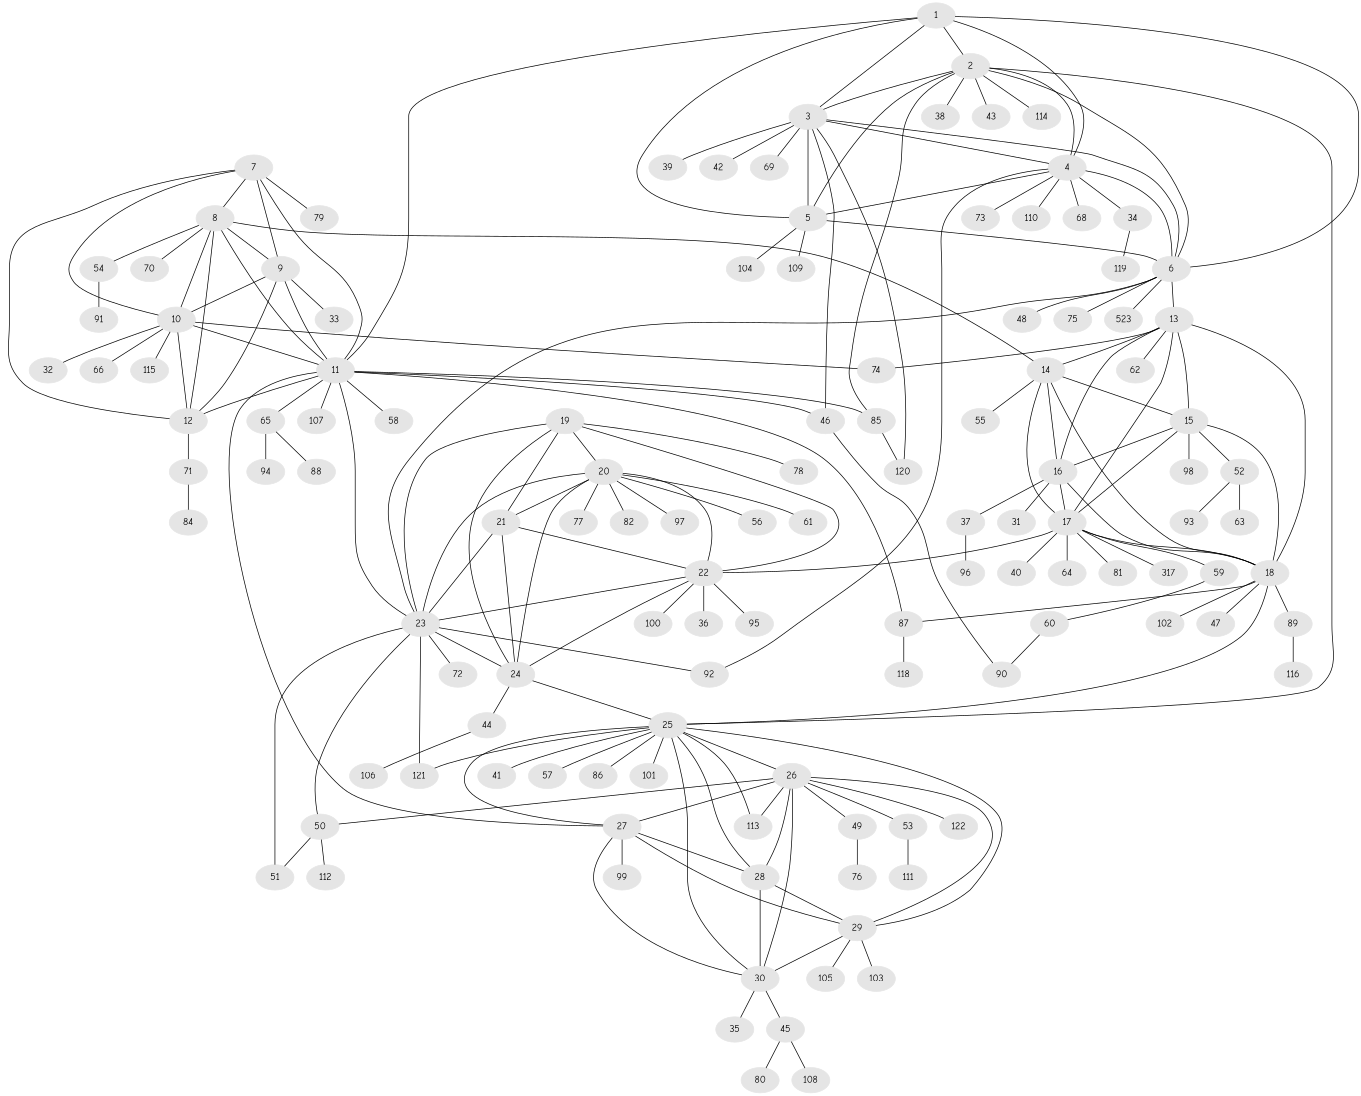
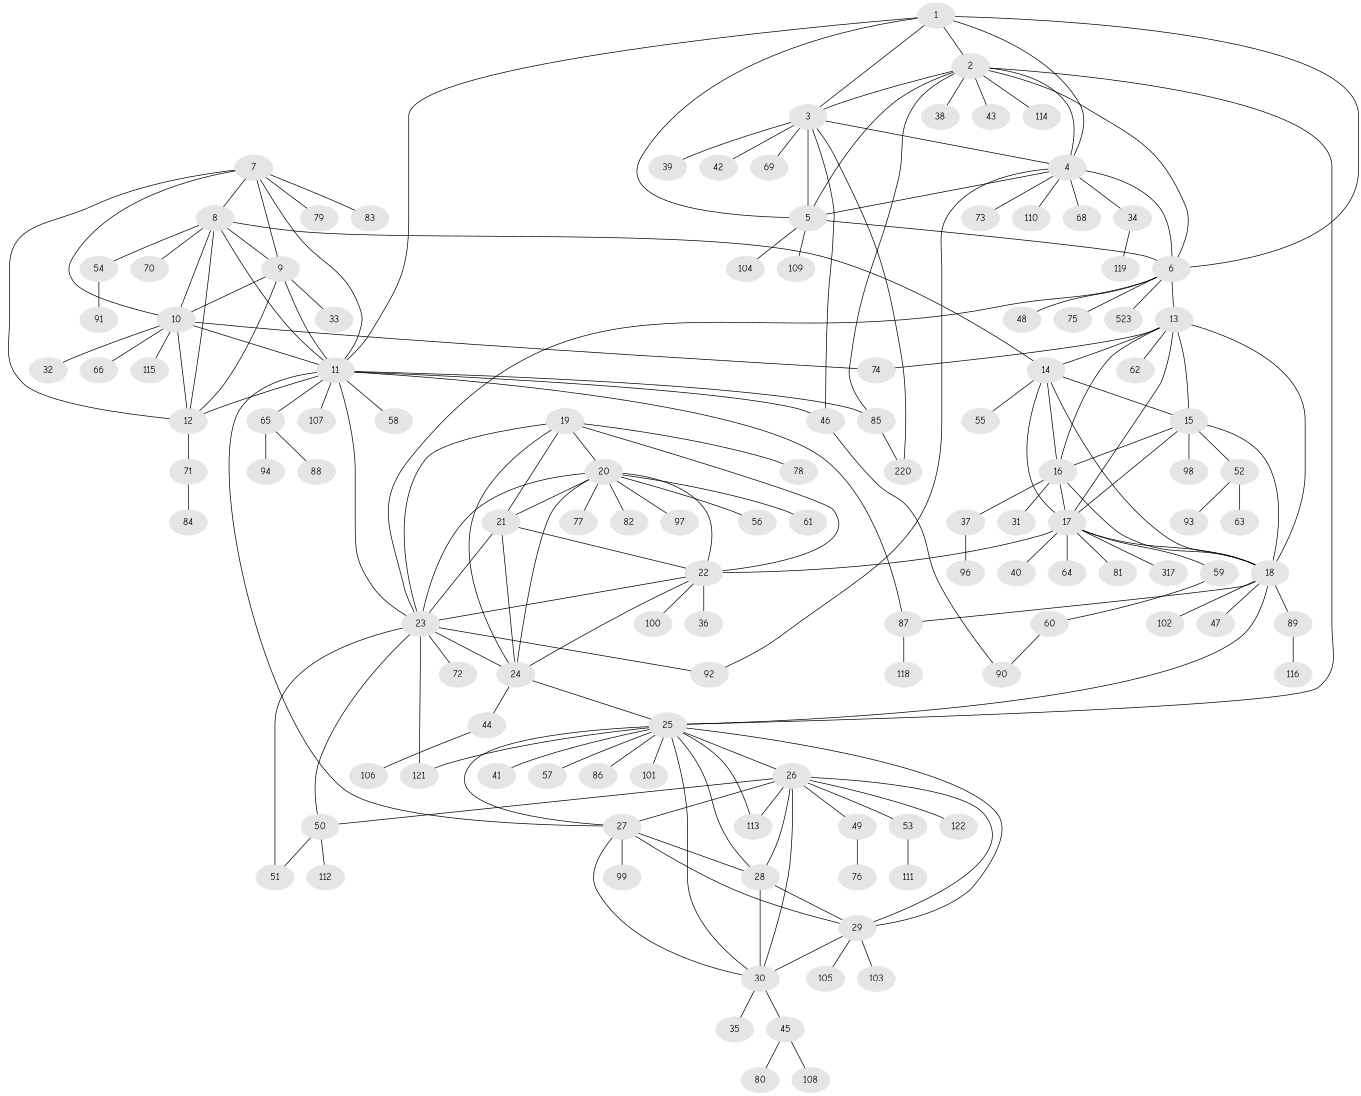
edge "3" -- "6": removed
node "83": added
node "120": label "120" -> "220"
node "95": removed
